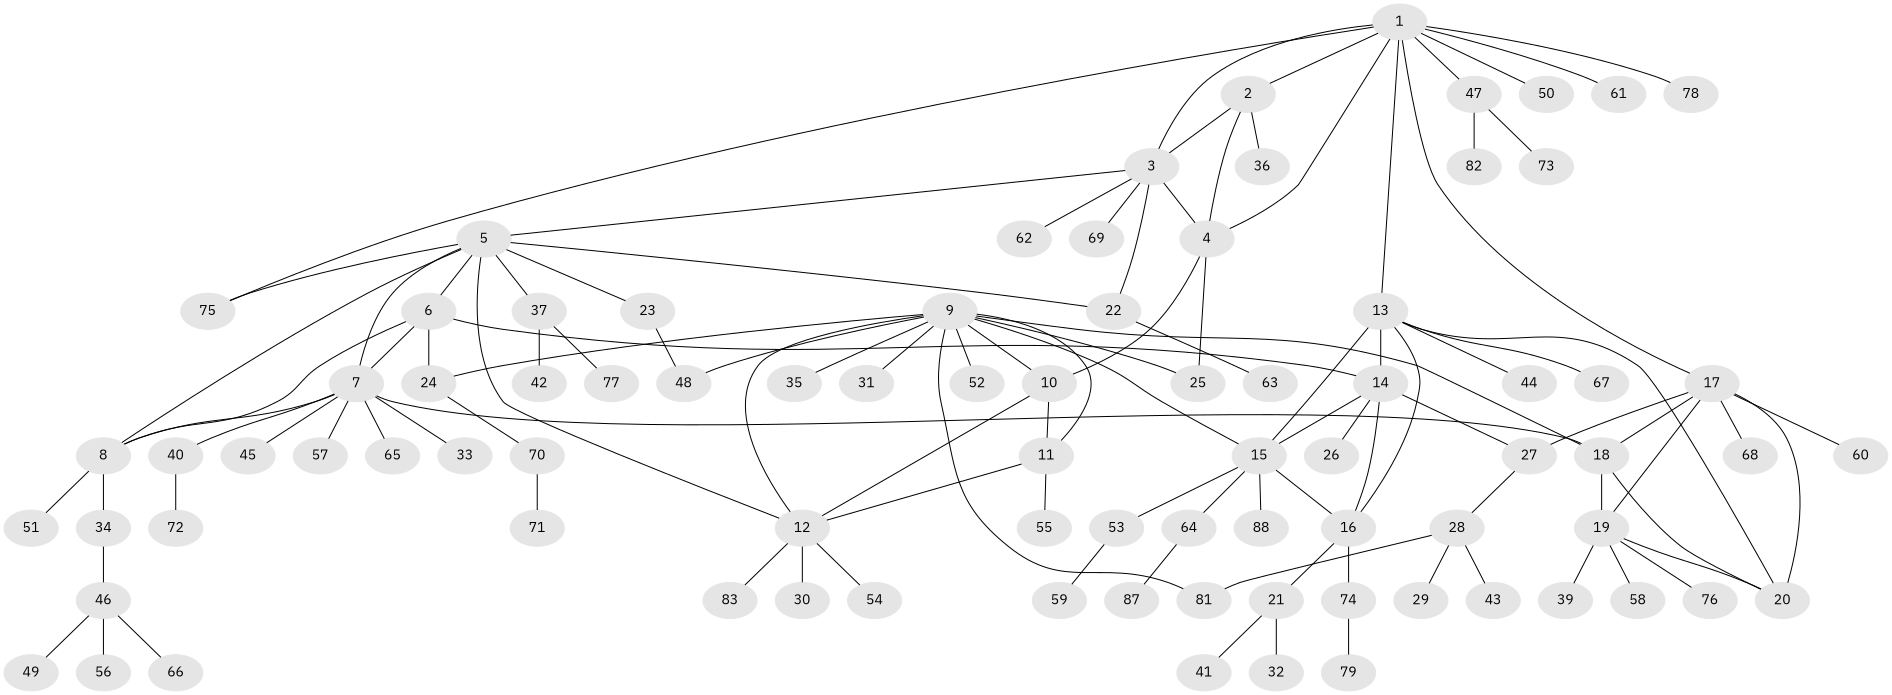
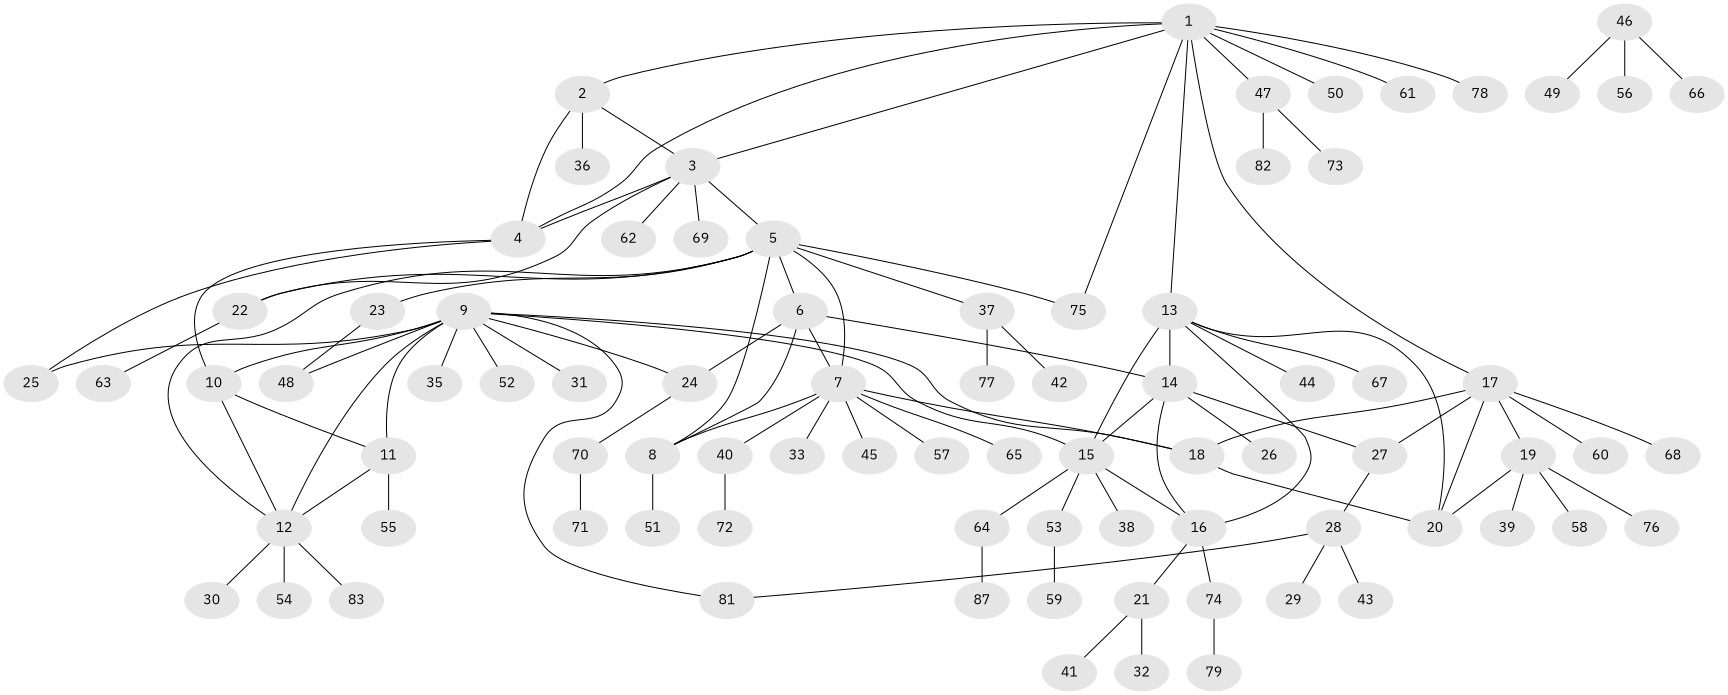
edge "18" -- "19": removed
node "34": removed
node "88": label "88" -> "38"
